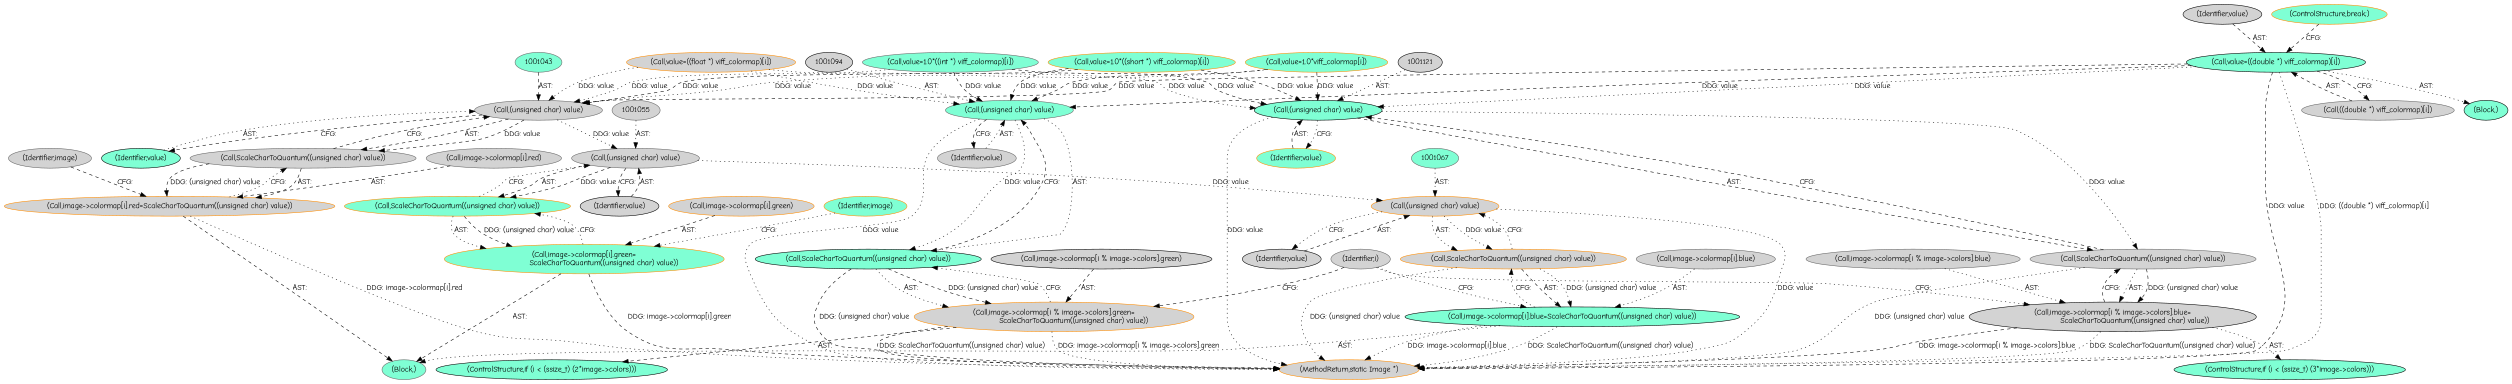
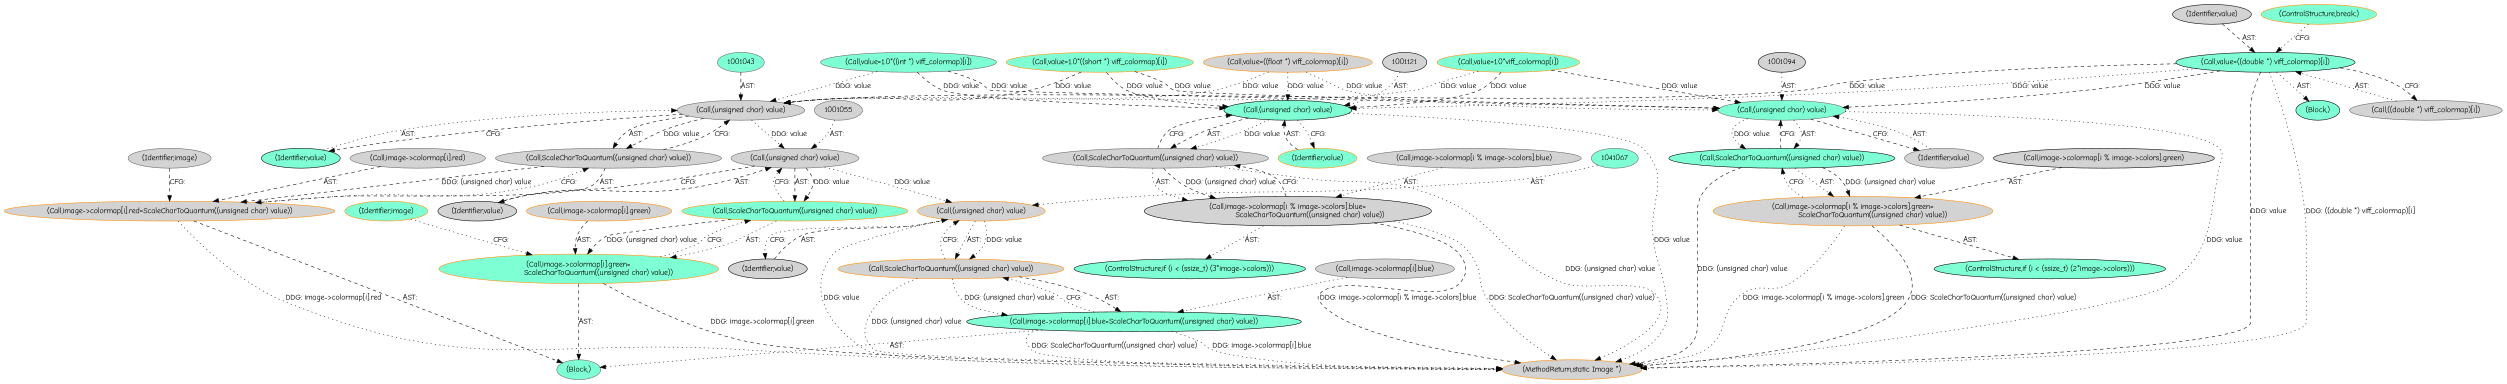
edge "(ControlStructure,break;)" -> "(Call,value=((double *) viff_colormap)[i])": style dashed -> dotted
edge "(Call,((double *) viff_colormap)[i])" -> "(Call,value=((double *) viff_colormap)[i])": style dashed -> dotted
node "1001067": label "1001067" -> "1041067"
node "(Identifier,i)": removed
